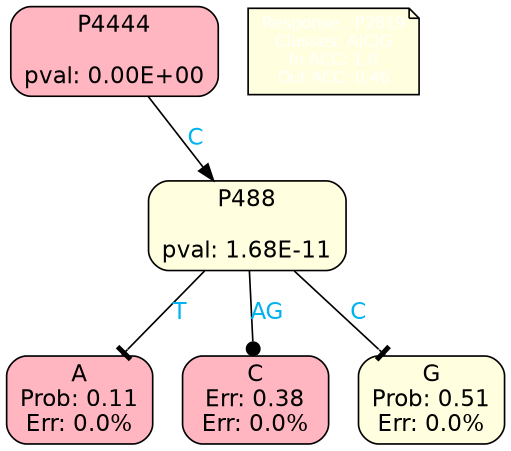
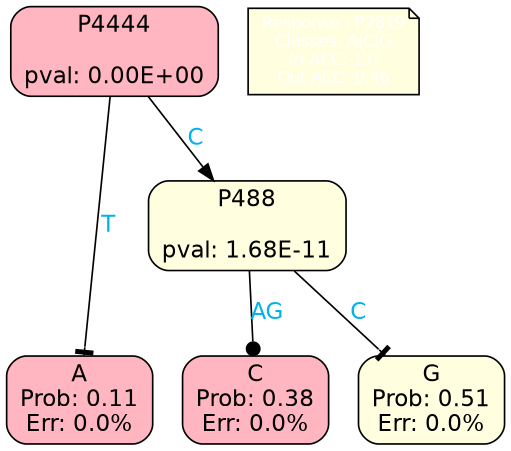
edge "P488 pval: 1.68E-11" -> "A Prob: 0.11 Err: 0.0%": now "P4444 pval: 0.00E+00" -> "A Prob: 0.11 Err: 0.0%"
node "C Err: 0.38 Err: 0.0%": label "C Err: 0.38 Err: 0.0%" -> "C Prob: 0.38 Err: 0.0%"
